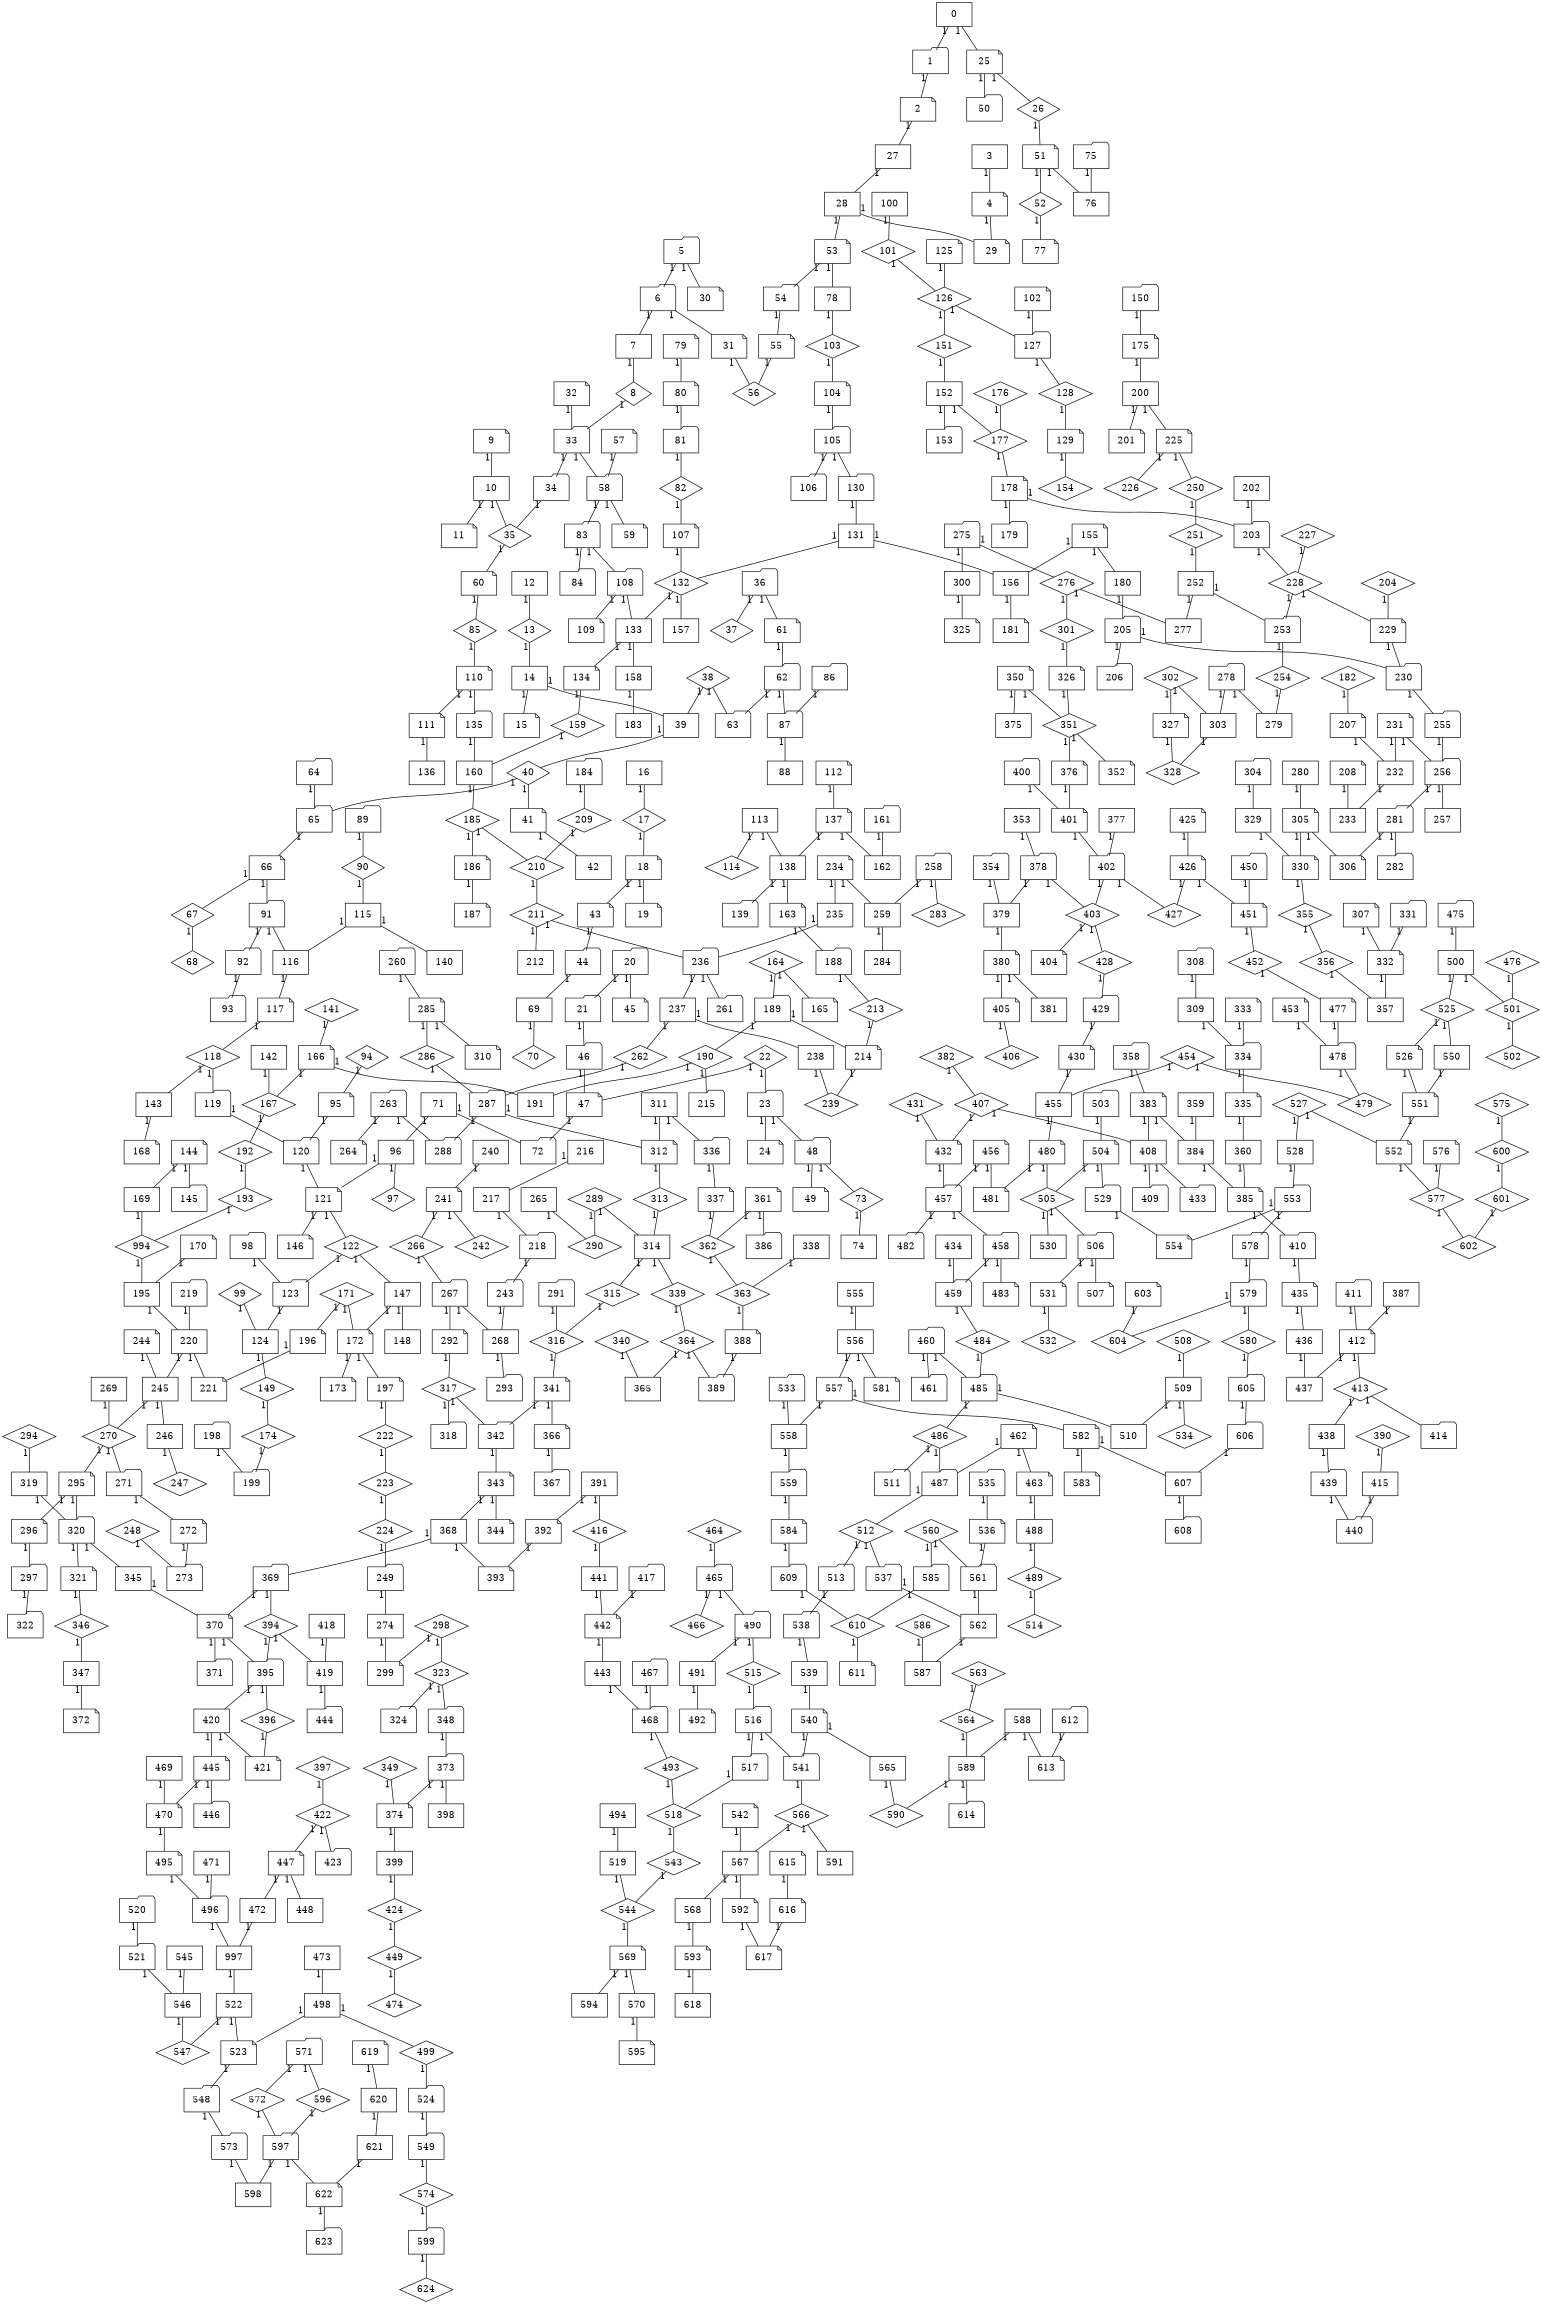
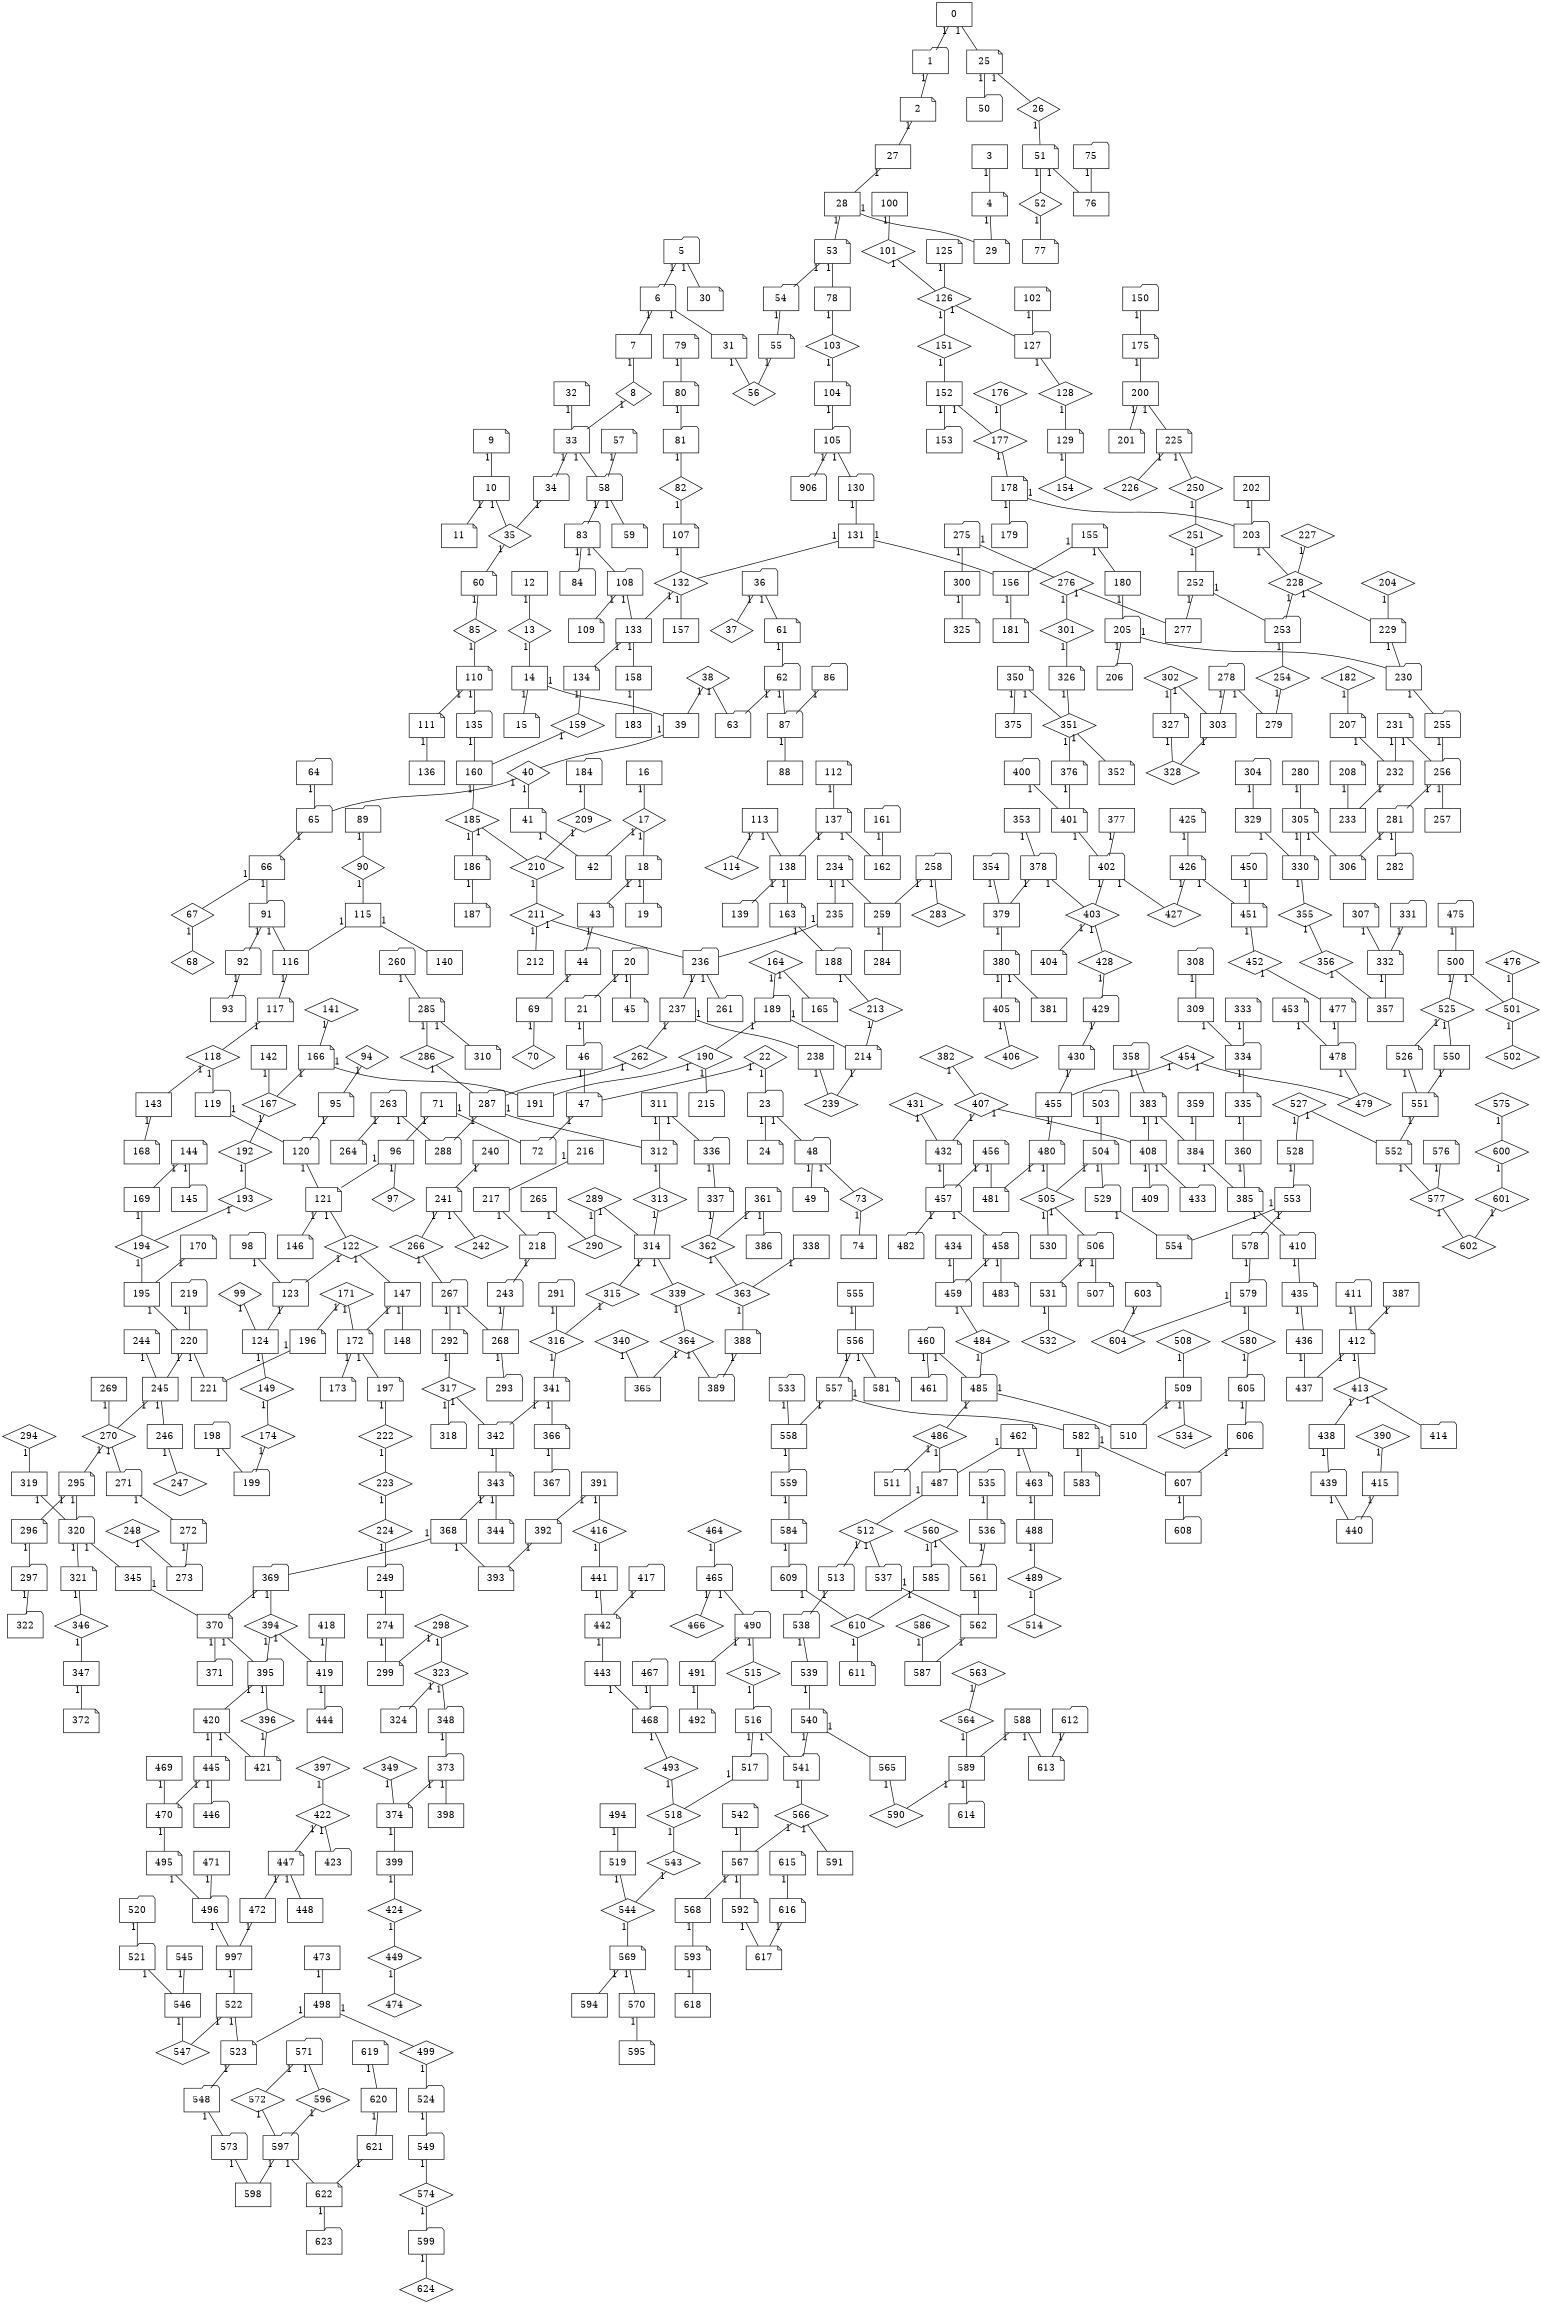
node "106": label "106" -> "906"
edge "17" -- "42": added
node "994": label "994" -> "194"
